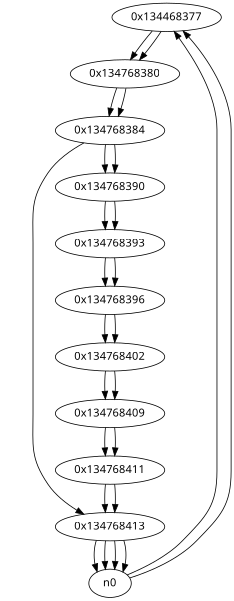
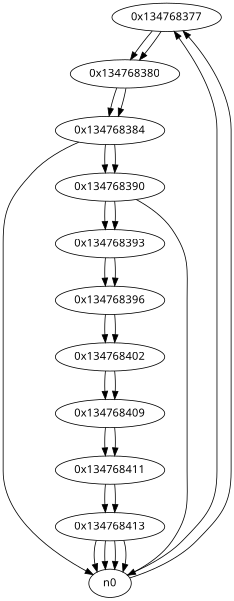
node "0x134468377": label "0x134468377" -> "0x134768377"
edge "0x134768384" -> "0x134768413": now "0x134768384" -> "n0"
edge "0x134768390" -> "n0": added
